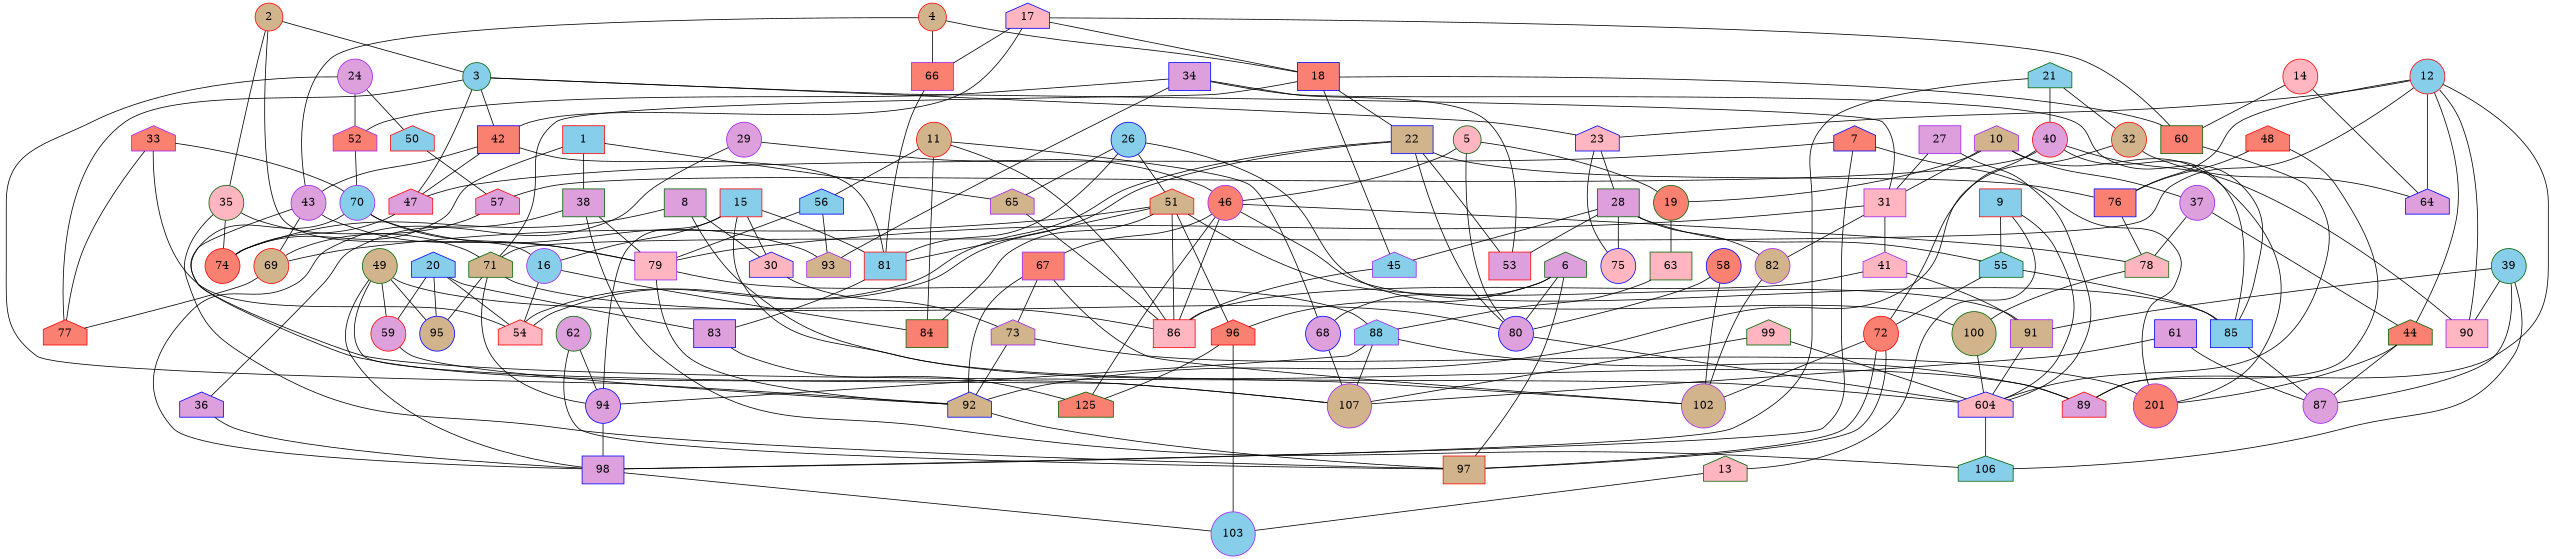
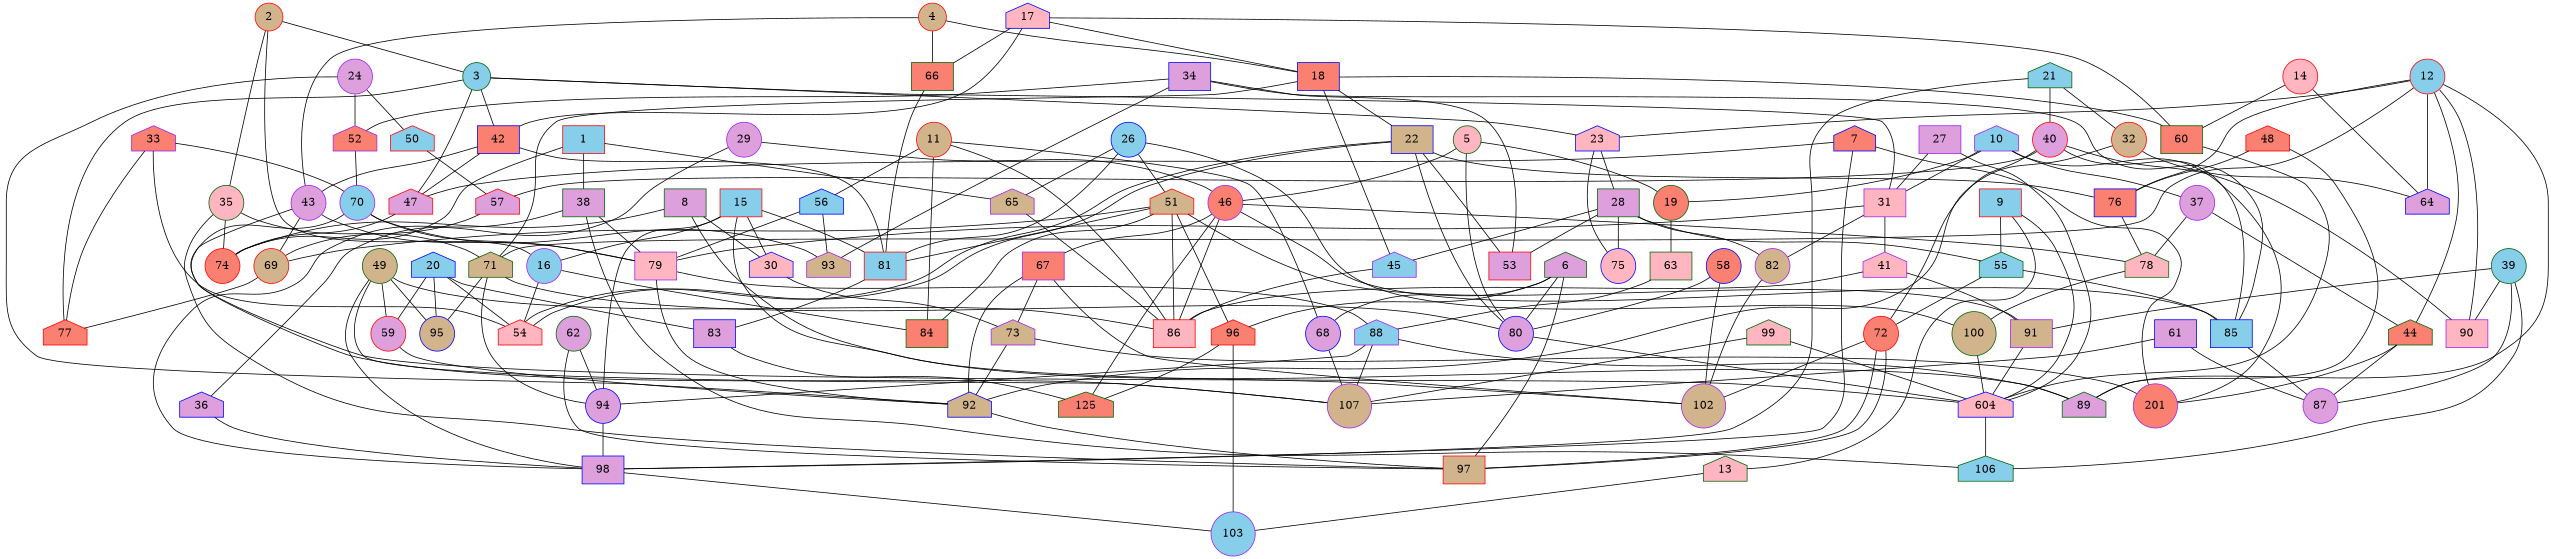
node "66": color purple -> darkgreen
node "10": fillcolor tan -> skyblue
node "89": color red -> darkgreen
